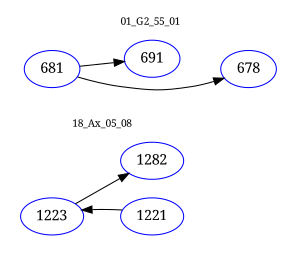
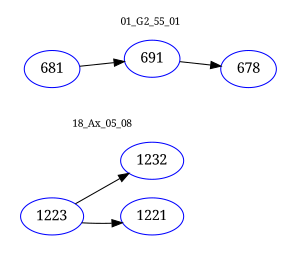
edge "681" -> "678": now "691" -> "678"
node "1282": label "1282" -> "1232"
edge "1221" -> "1223": reversed
